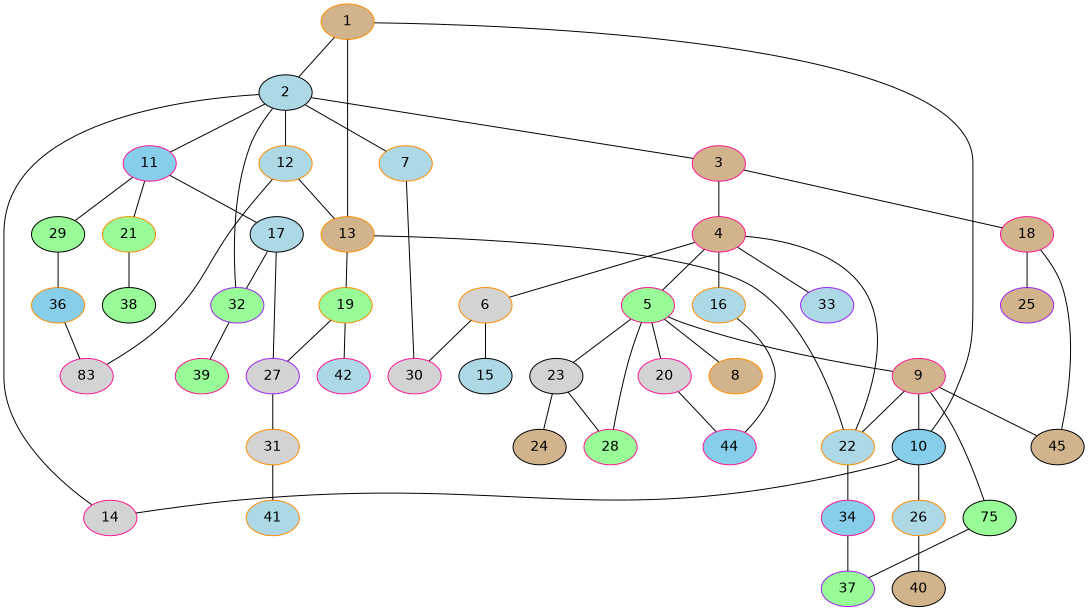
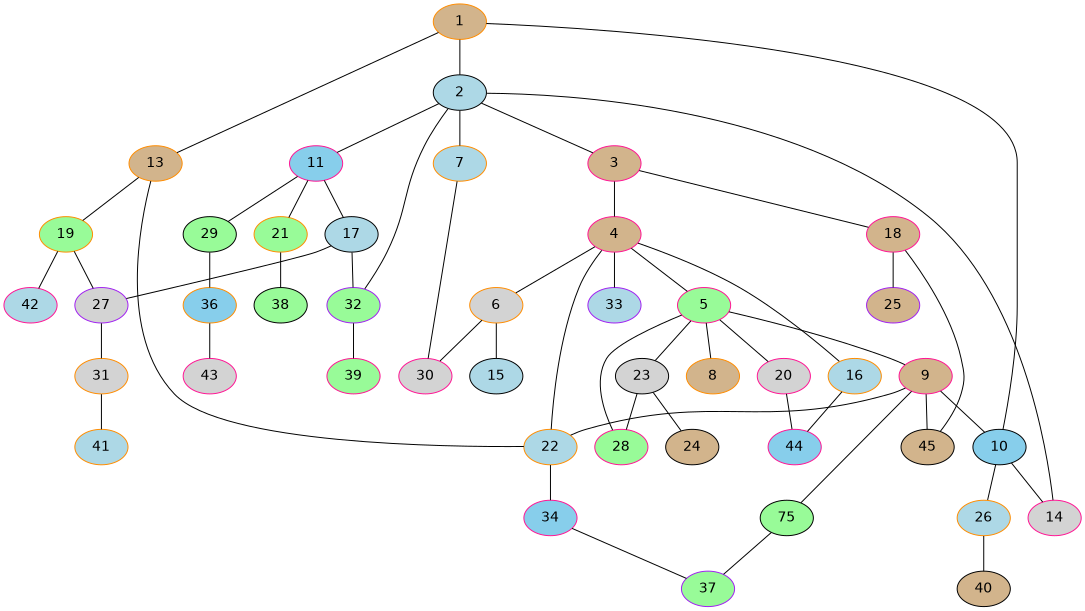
node "12": removed
node "83": label "83" -> "43"
